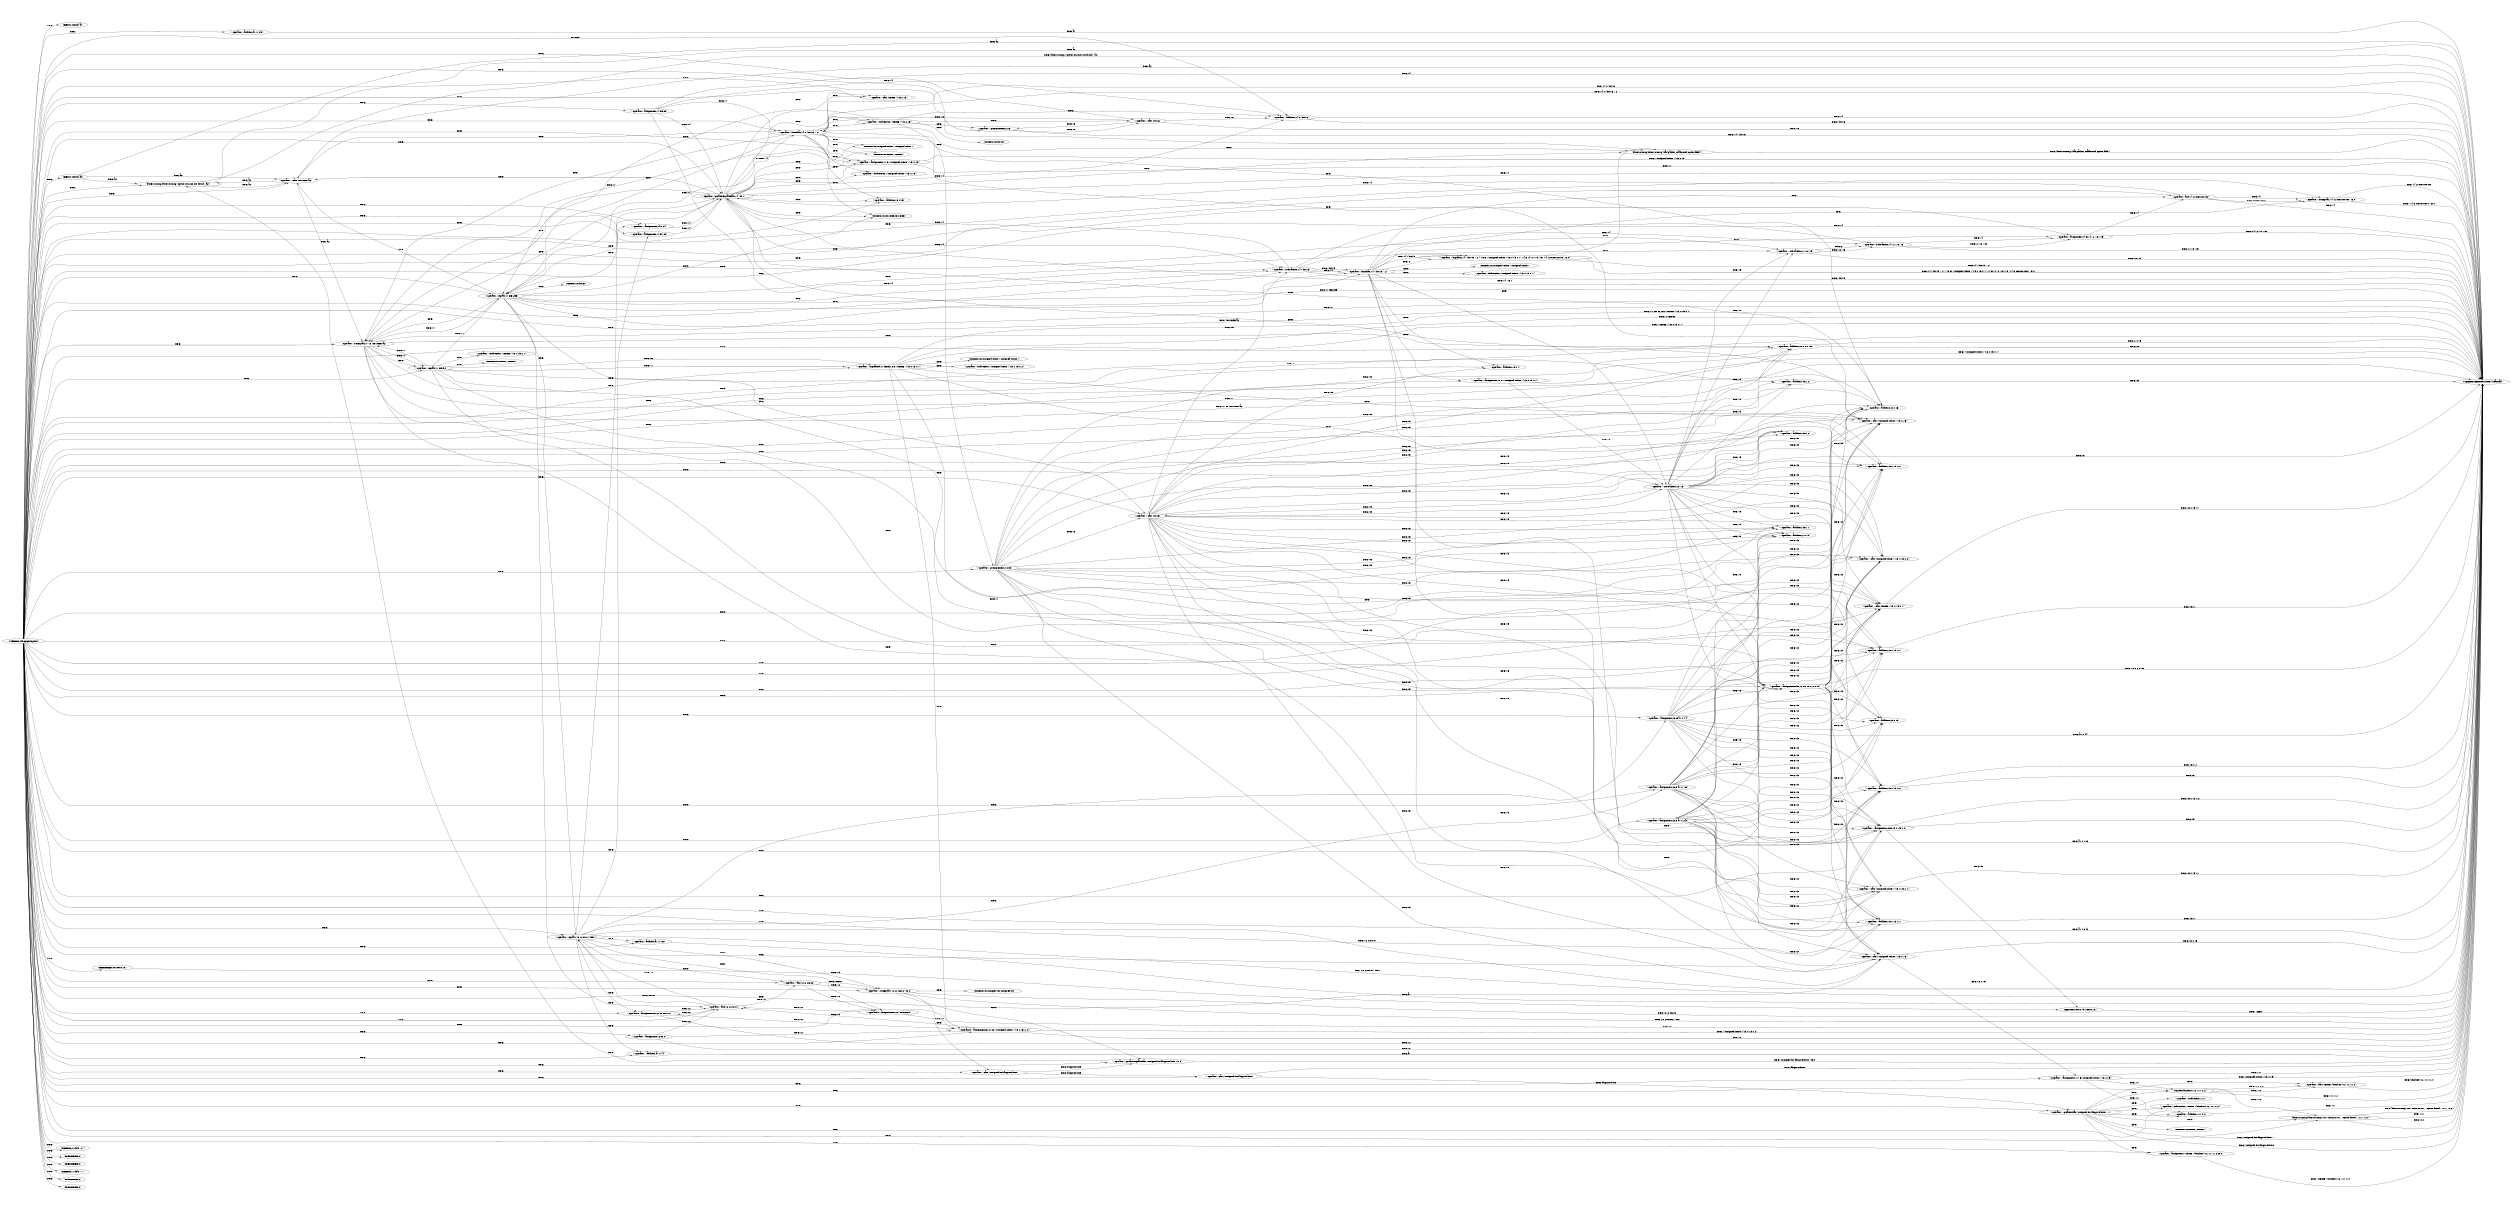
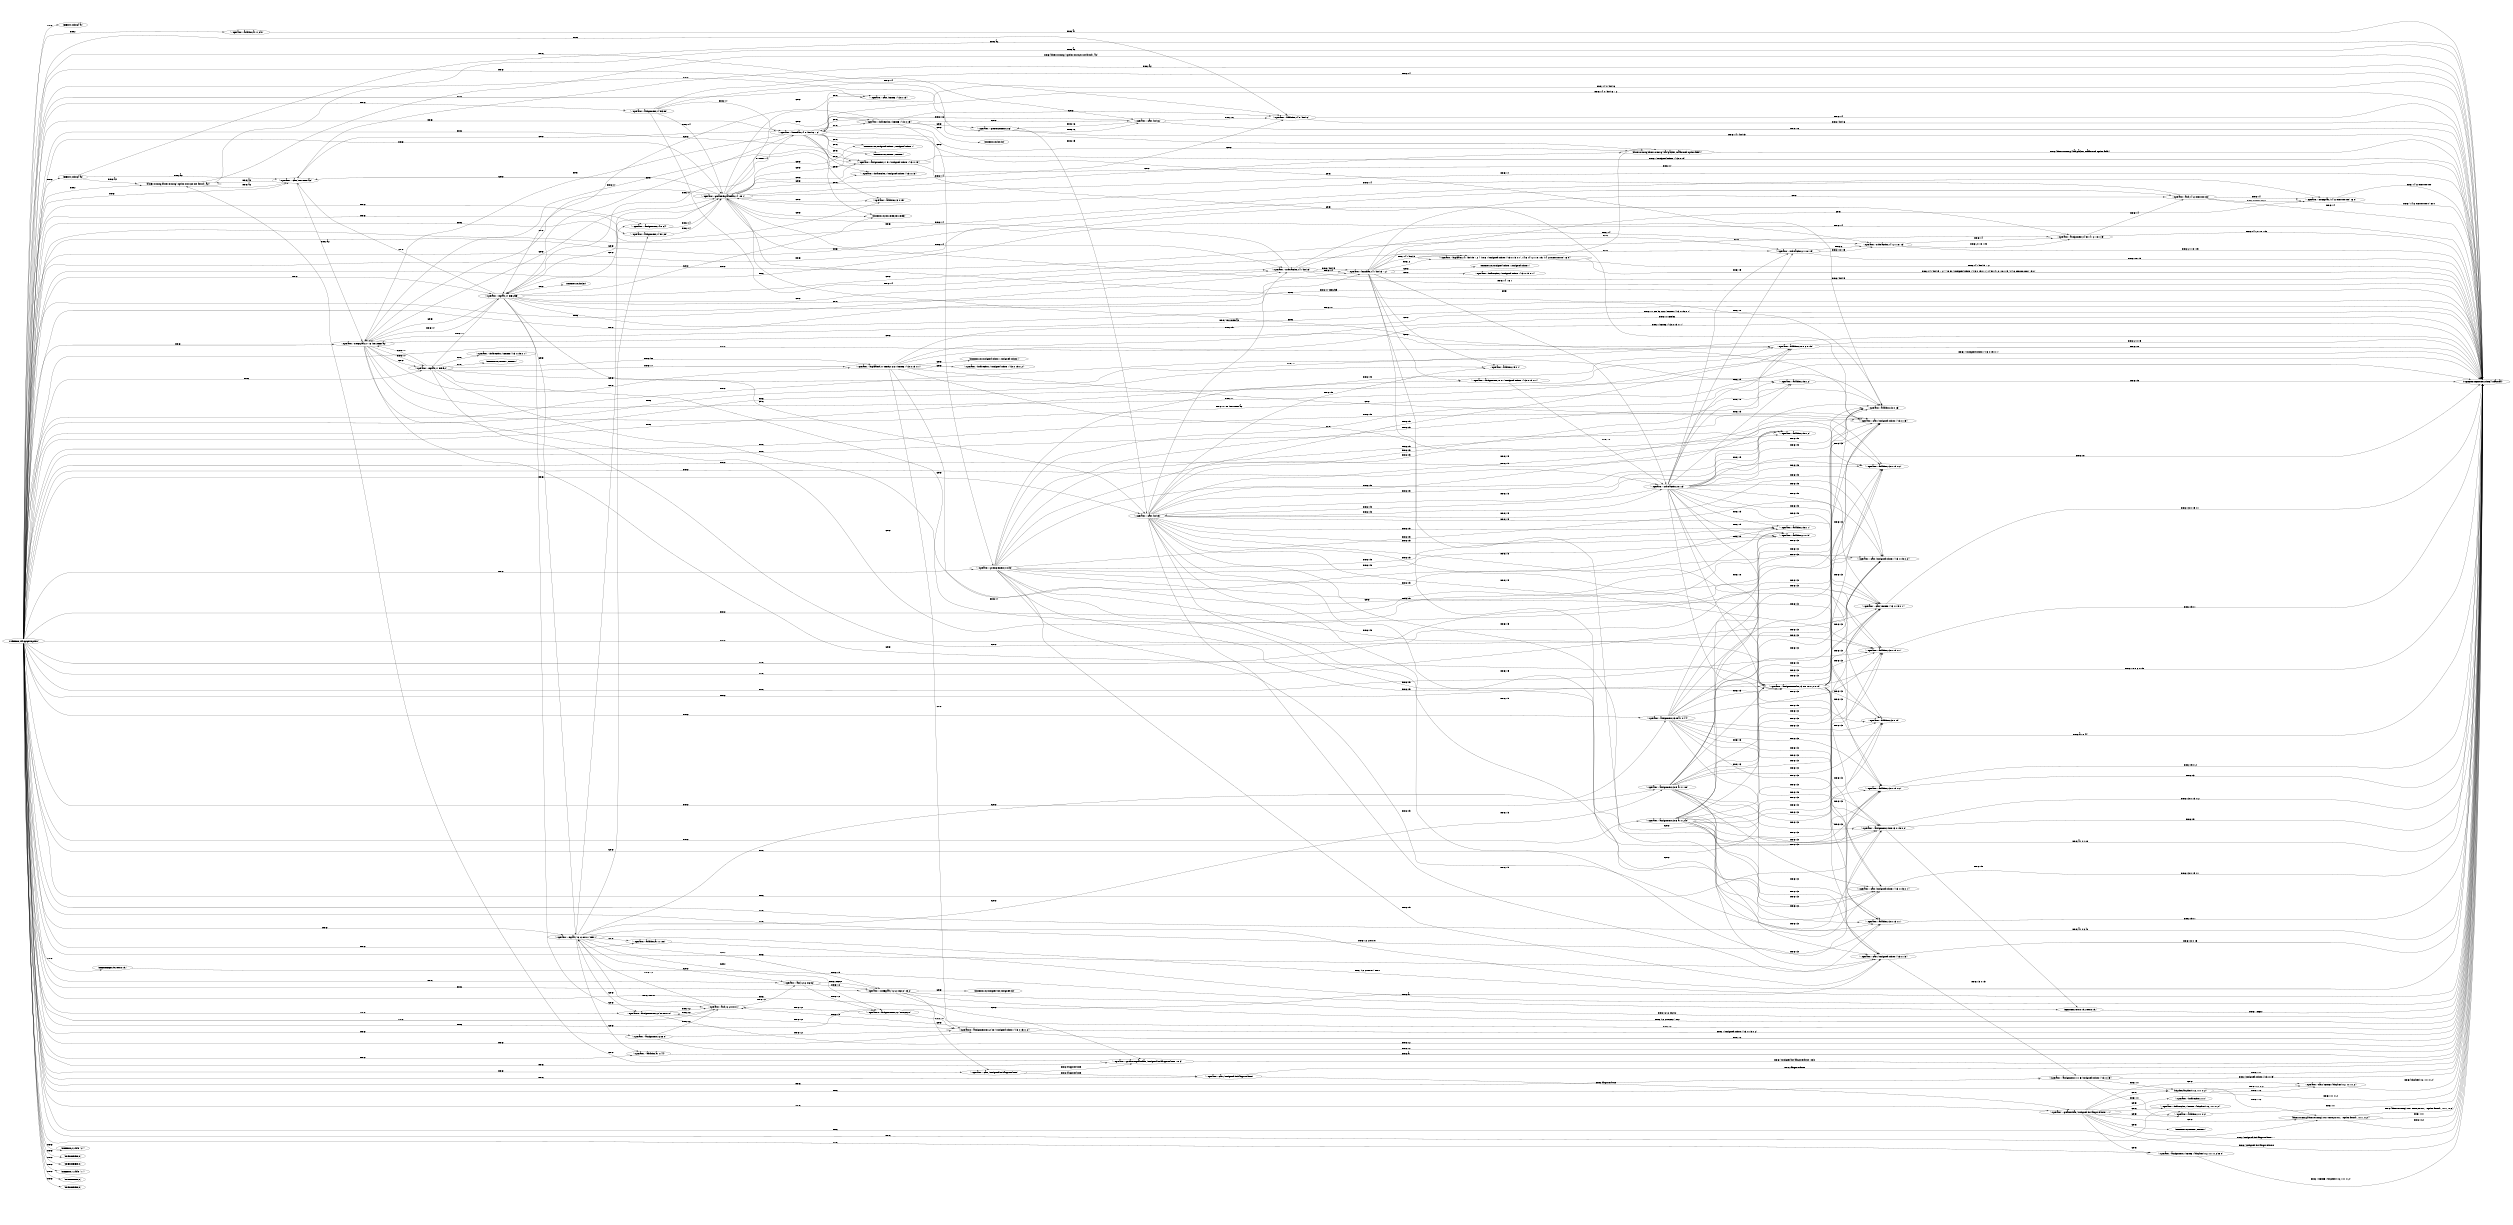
edge "(METHOD,udhcp_get_option)" -> "(<operator>.addition,v4 + (int)v6)": label "DWORD: " -> "DDG: "
edge "(<operator>.preIncrement,++v5)" -> "(<operator>.cast,(int)v5)": now "(<operator>.preDecrement,--v6)" -> "(<operator>.cast,(int)v5)"
